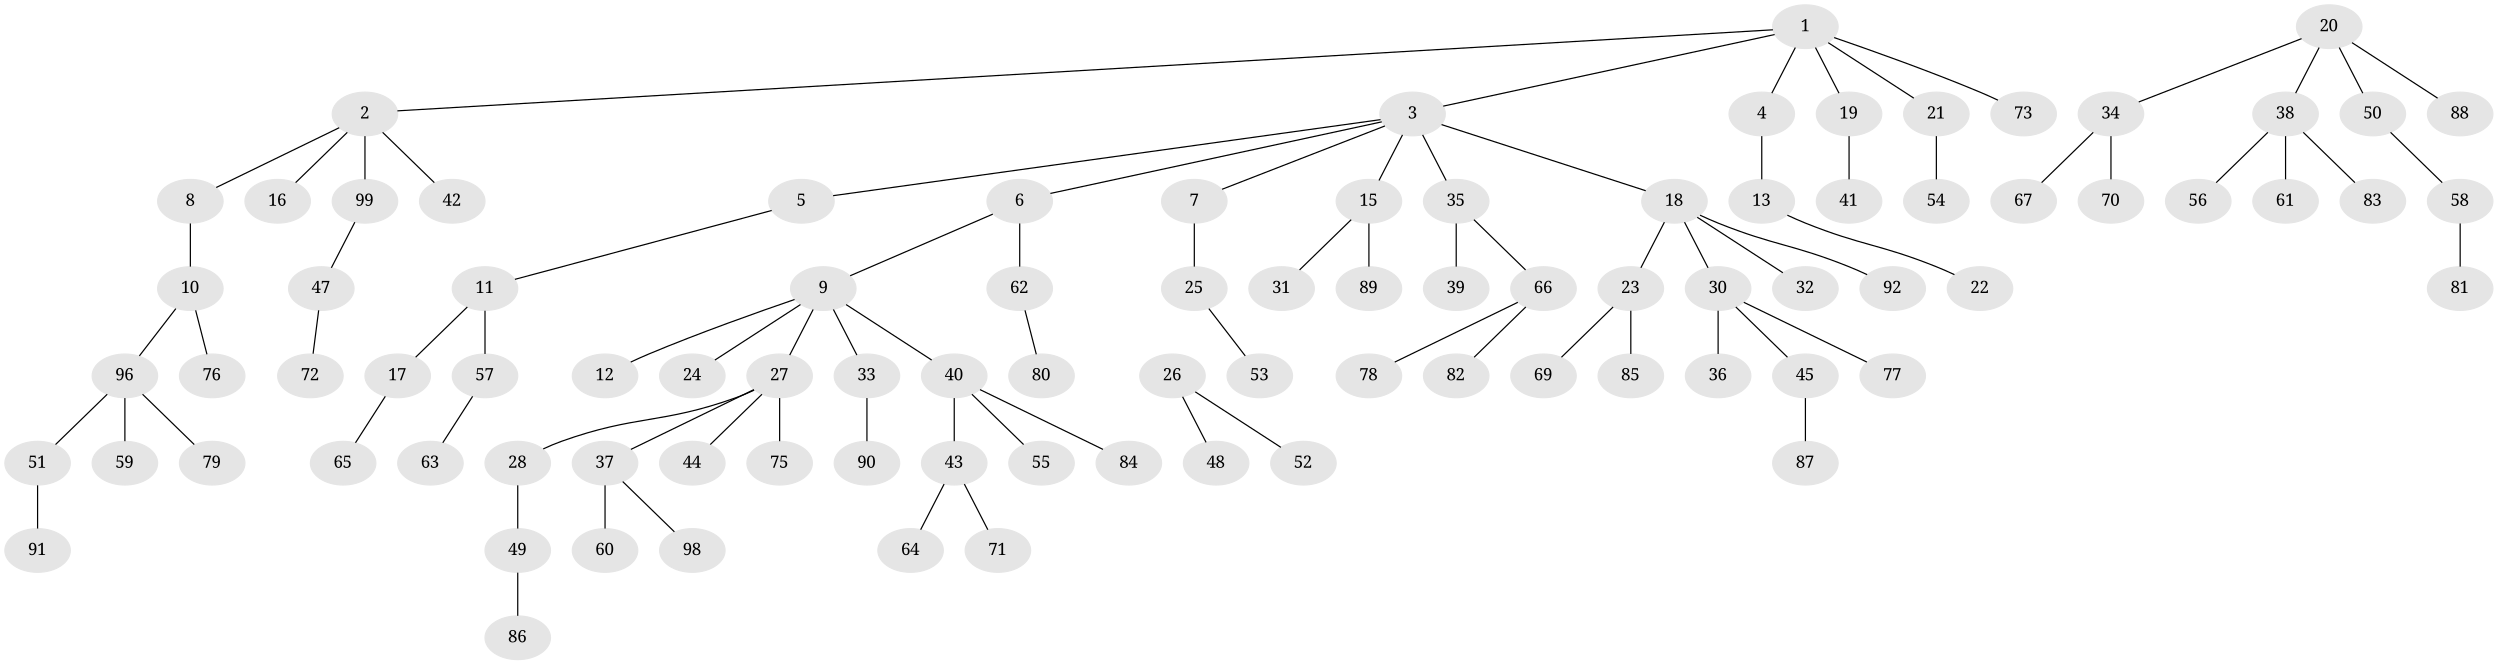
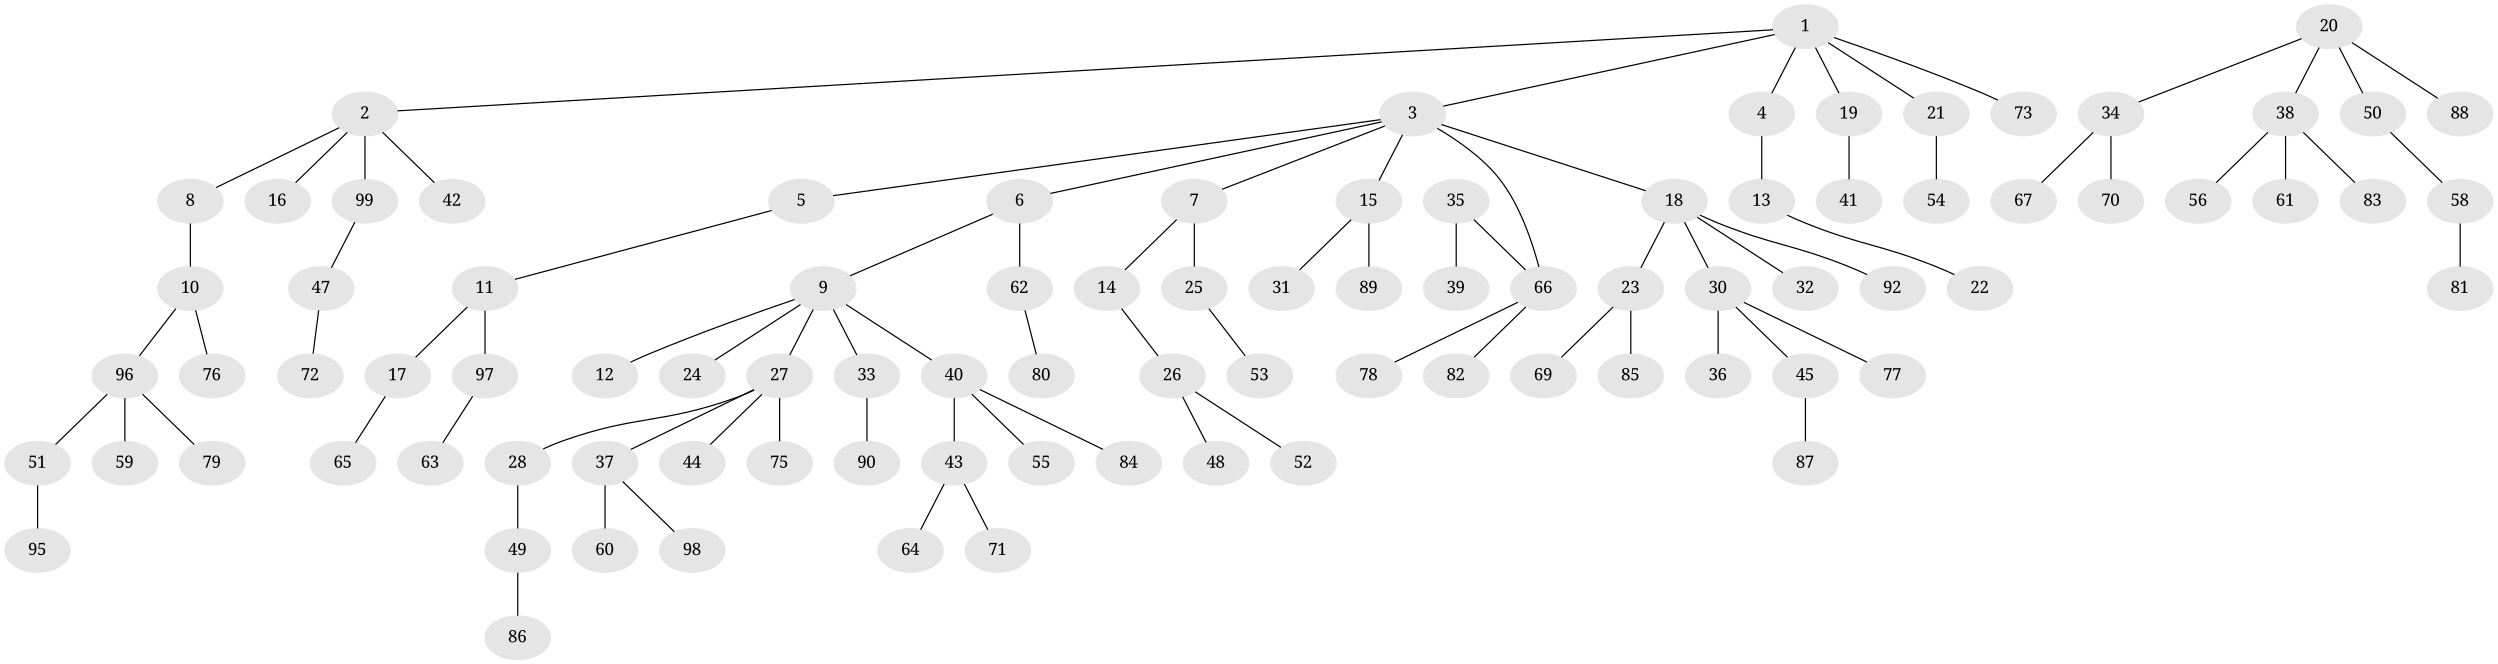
edge "3" -- "35": now "3" -- "66"
node "14": added
node "57": label "57" -> "97"
node "91": label "91" -> "95"
